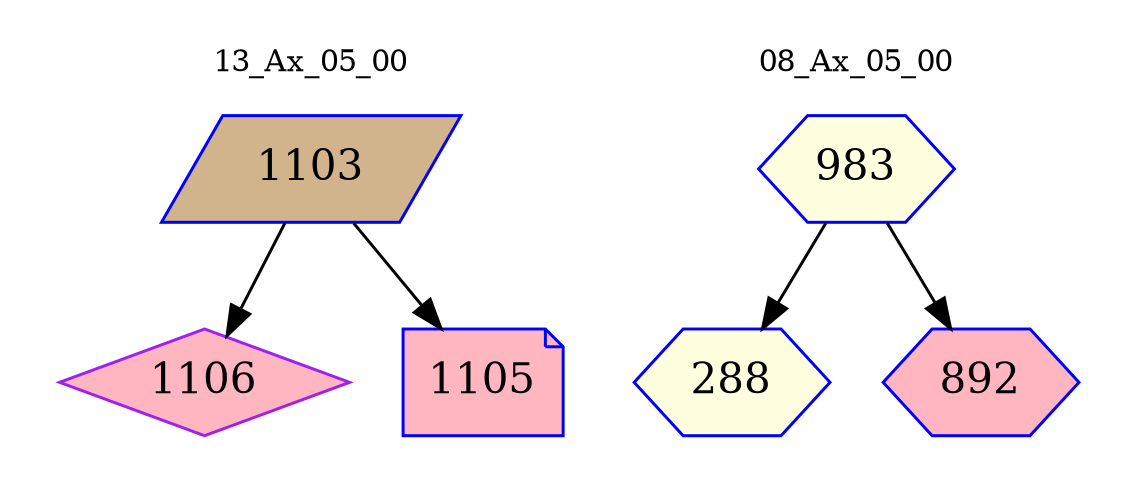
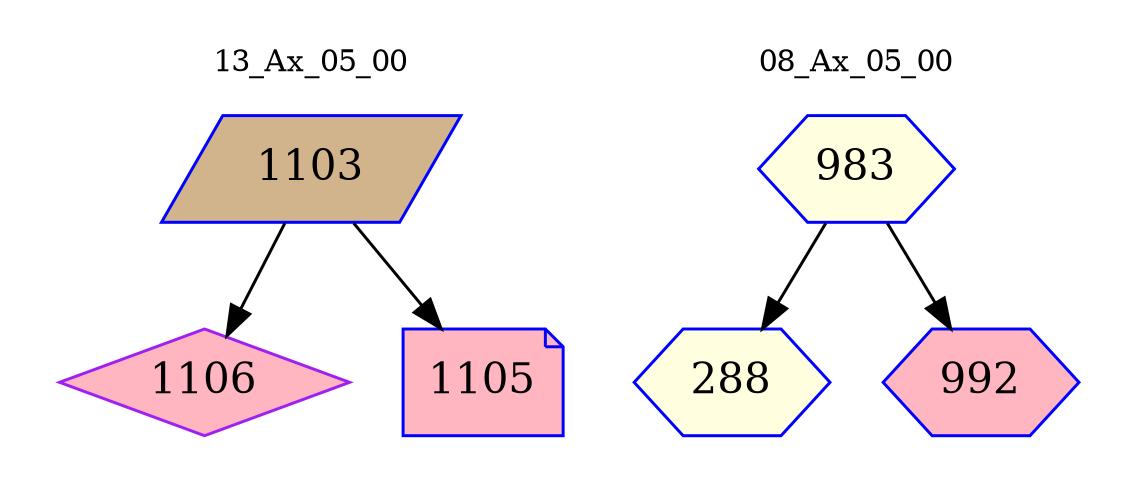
node "892": label "892" -> "992"
